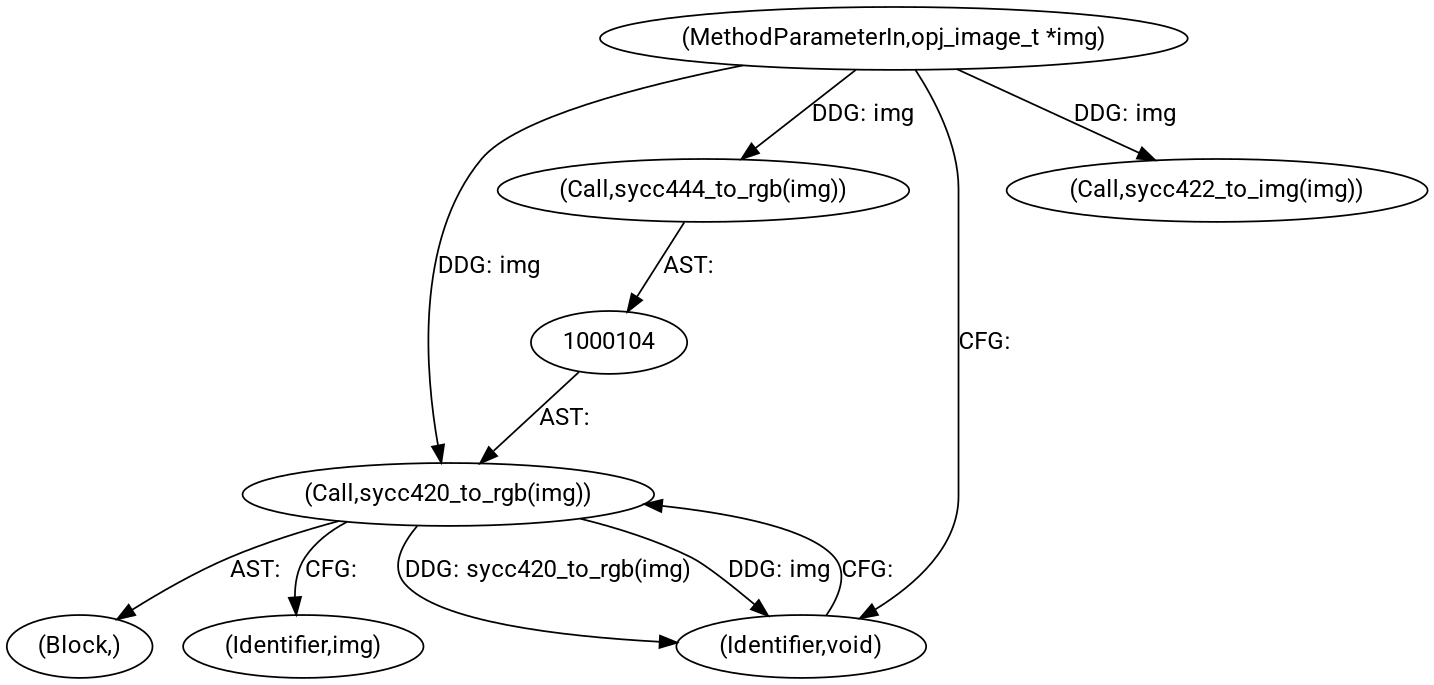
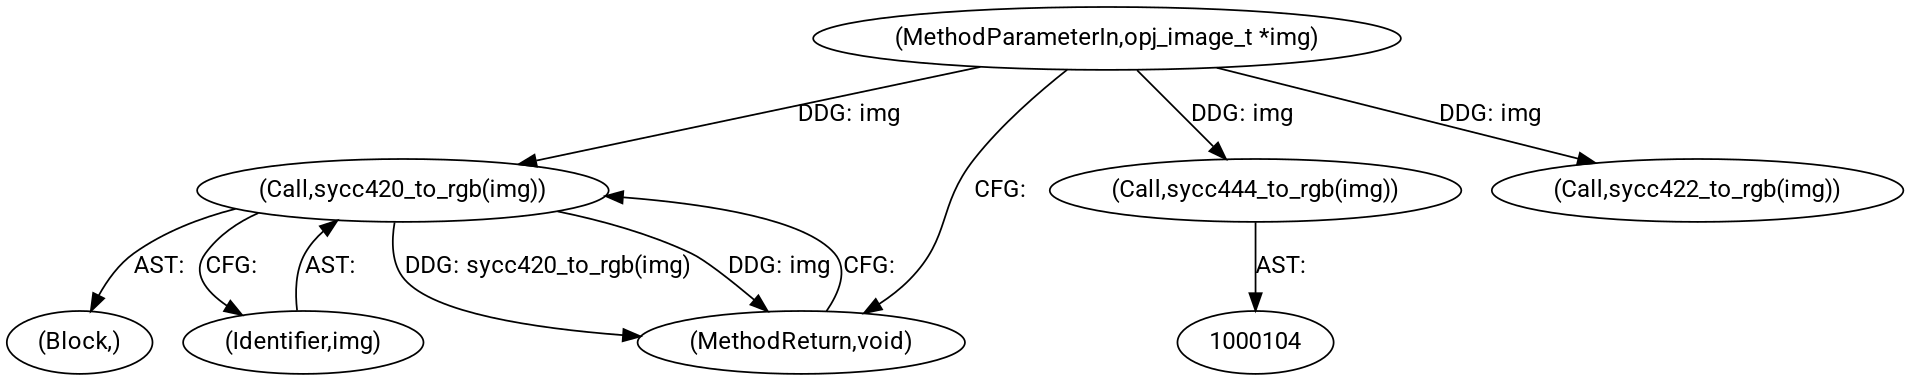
node "(Call,sycc422_to_img(img))": label "(Call,sycc422_to_img(img))" -> "(Call,sycc422_to_rgb(img))"
edge "1000104" -> "(Call,sycc420_to_rgb(img))": now "(Identifier,img)" -> "(Call,sycc420_to_rgb(img))"
node "(Identifier,void)": label "(Identifier,void)" -> "(MethodReturn,void)"
